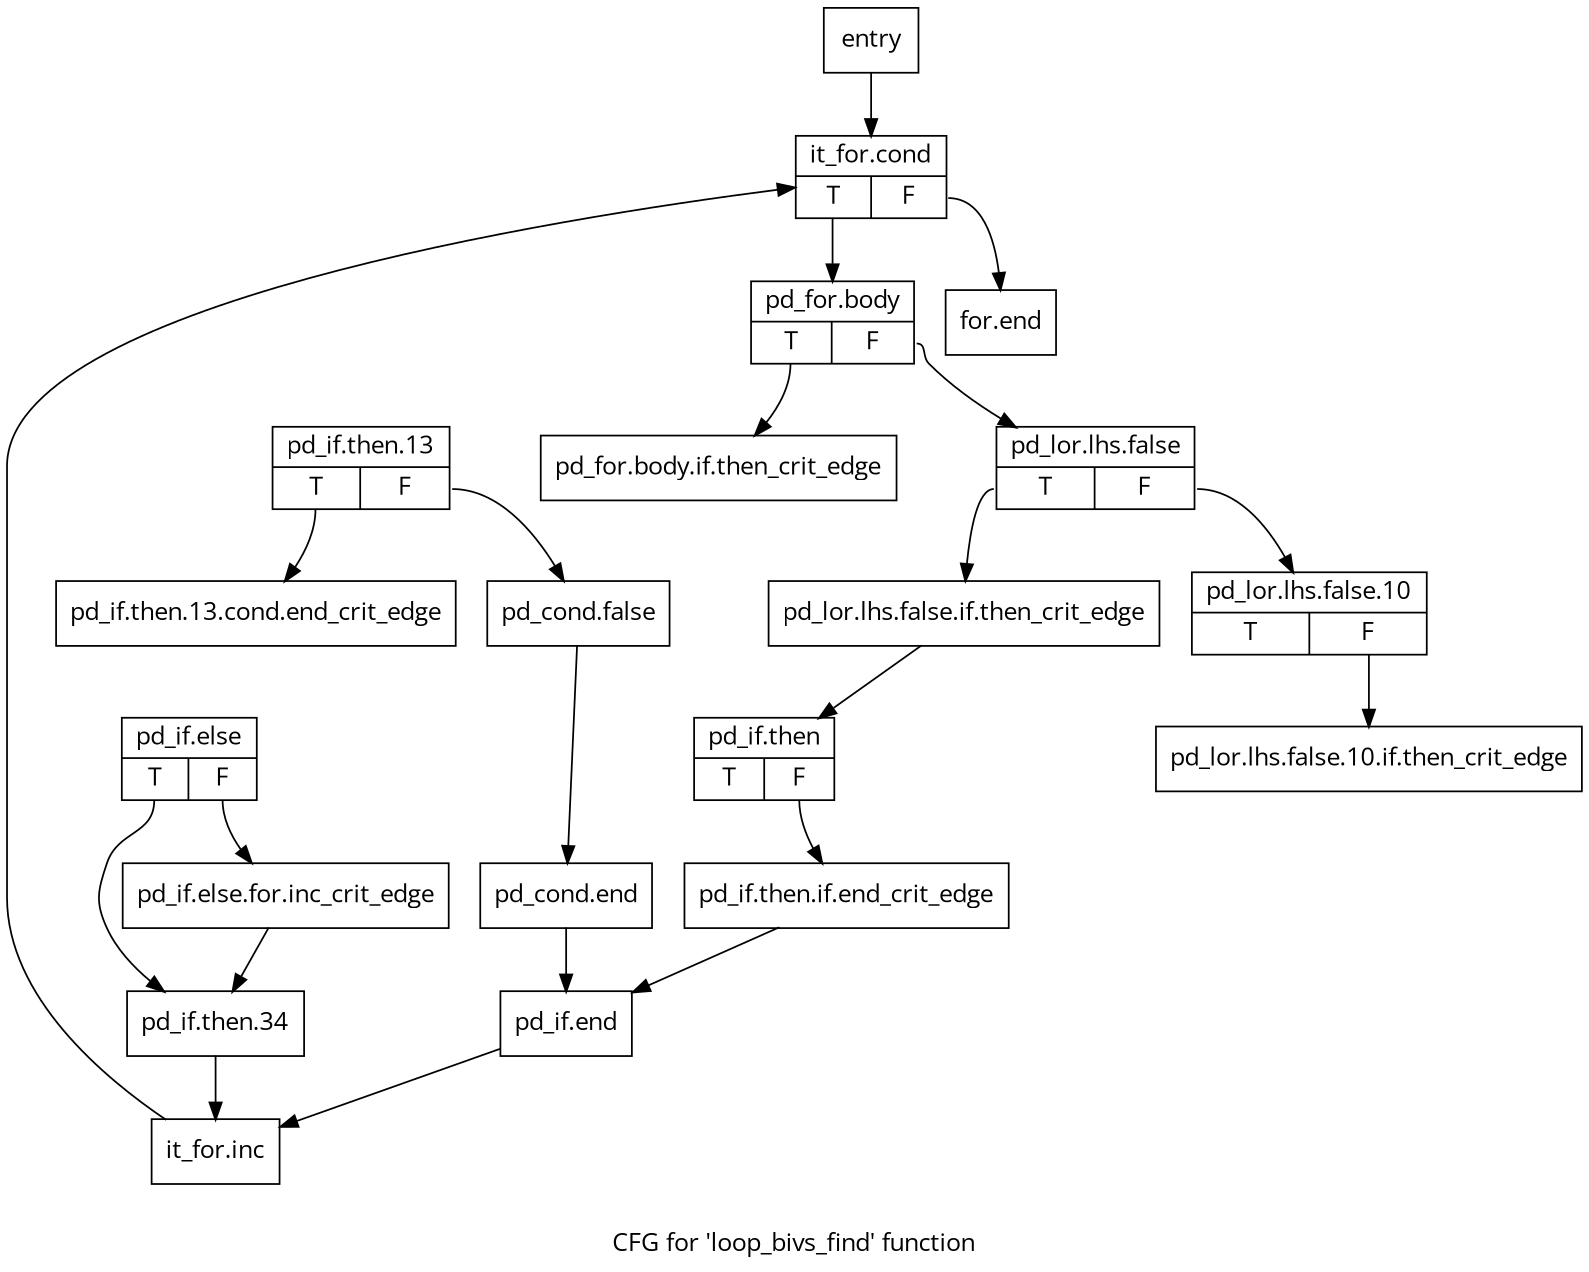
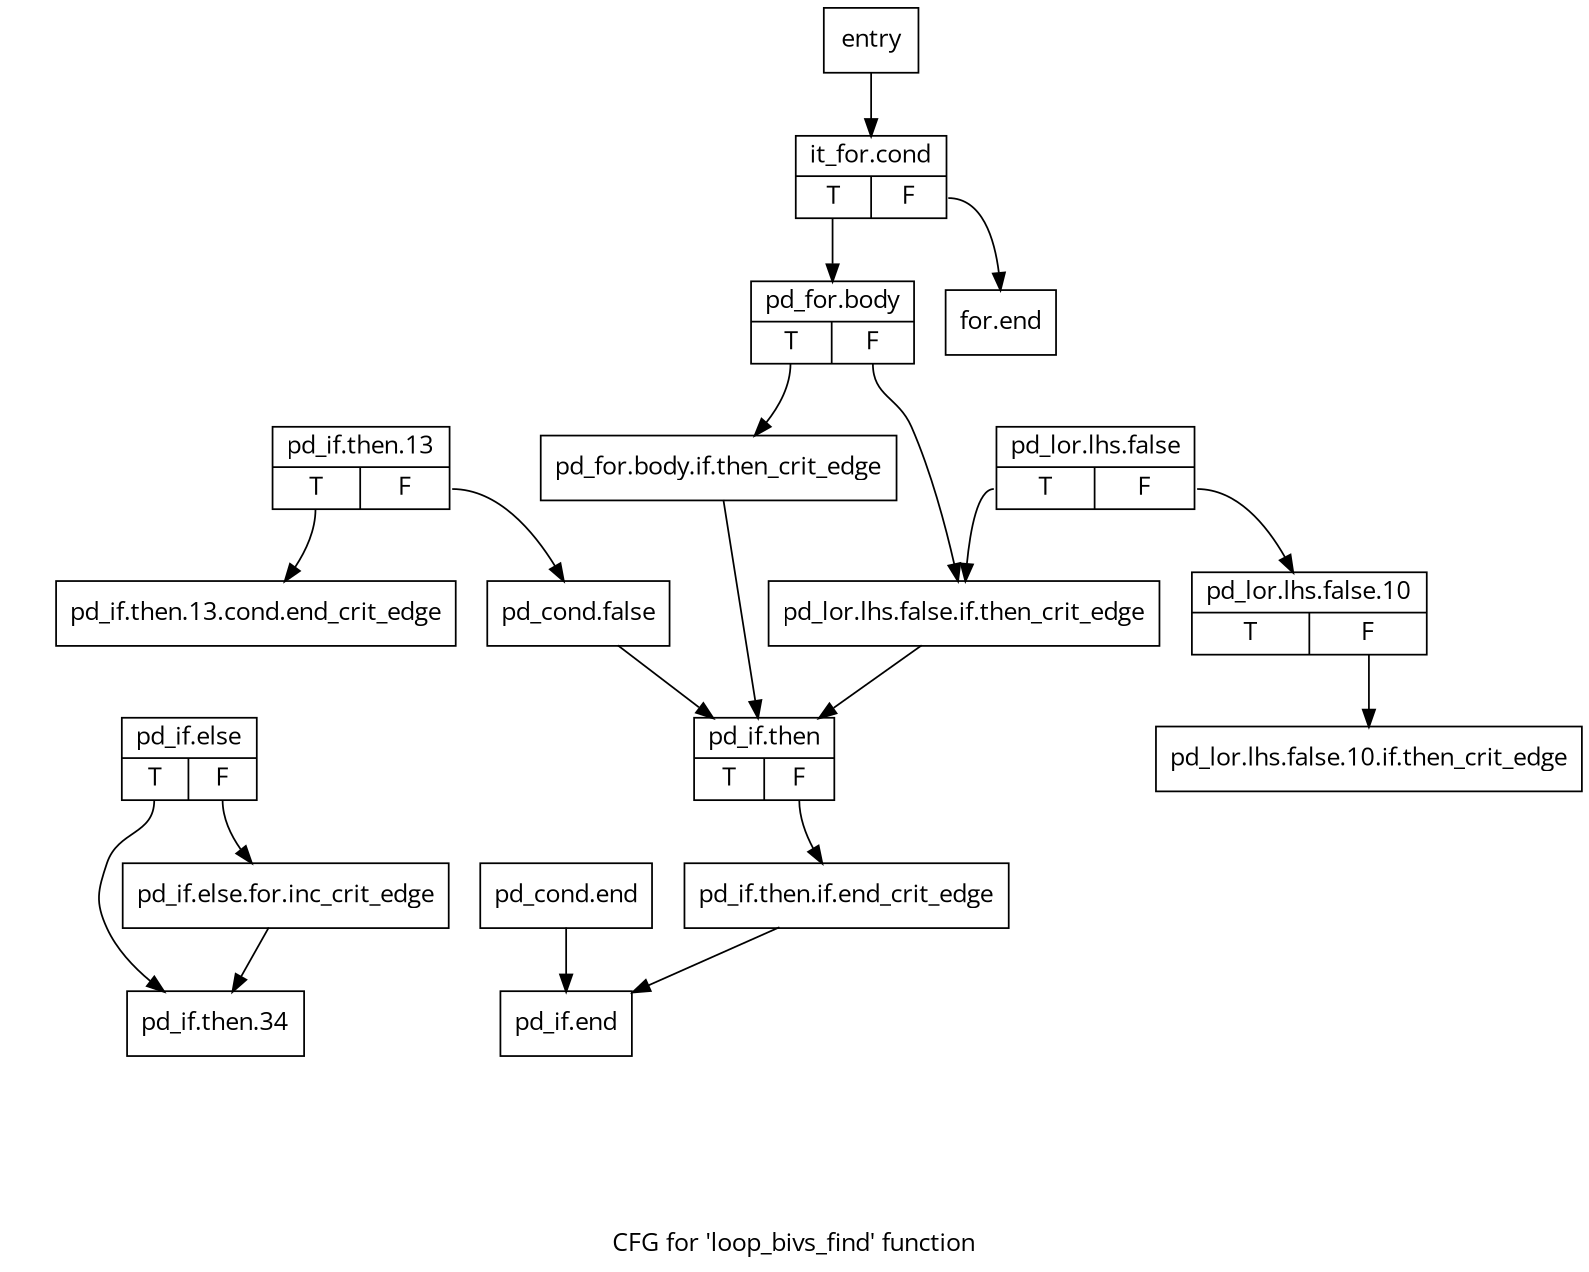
edge "pd_for.body" -> "pd_lor.lhs.false": now "pd_for.body" -> "pd_lor.lhs.false.if.then_crit_edge"
edge "pd_for.body.if.then_crit_edge" -> "pd_if.then": added
edge "pd_cond.false" -> "pd_cond.end": now "pd_cond.false" -> "pd_if.then"
node "it_for.inc": removed
